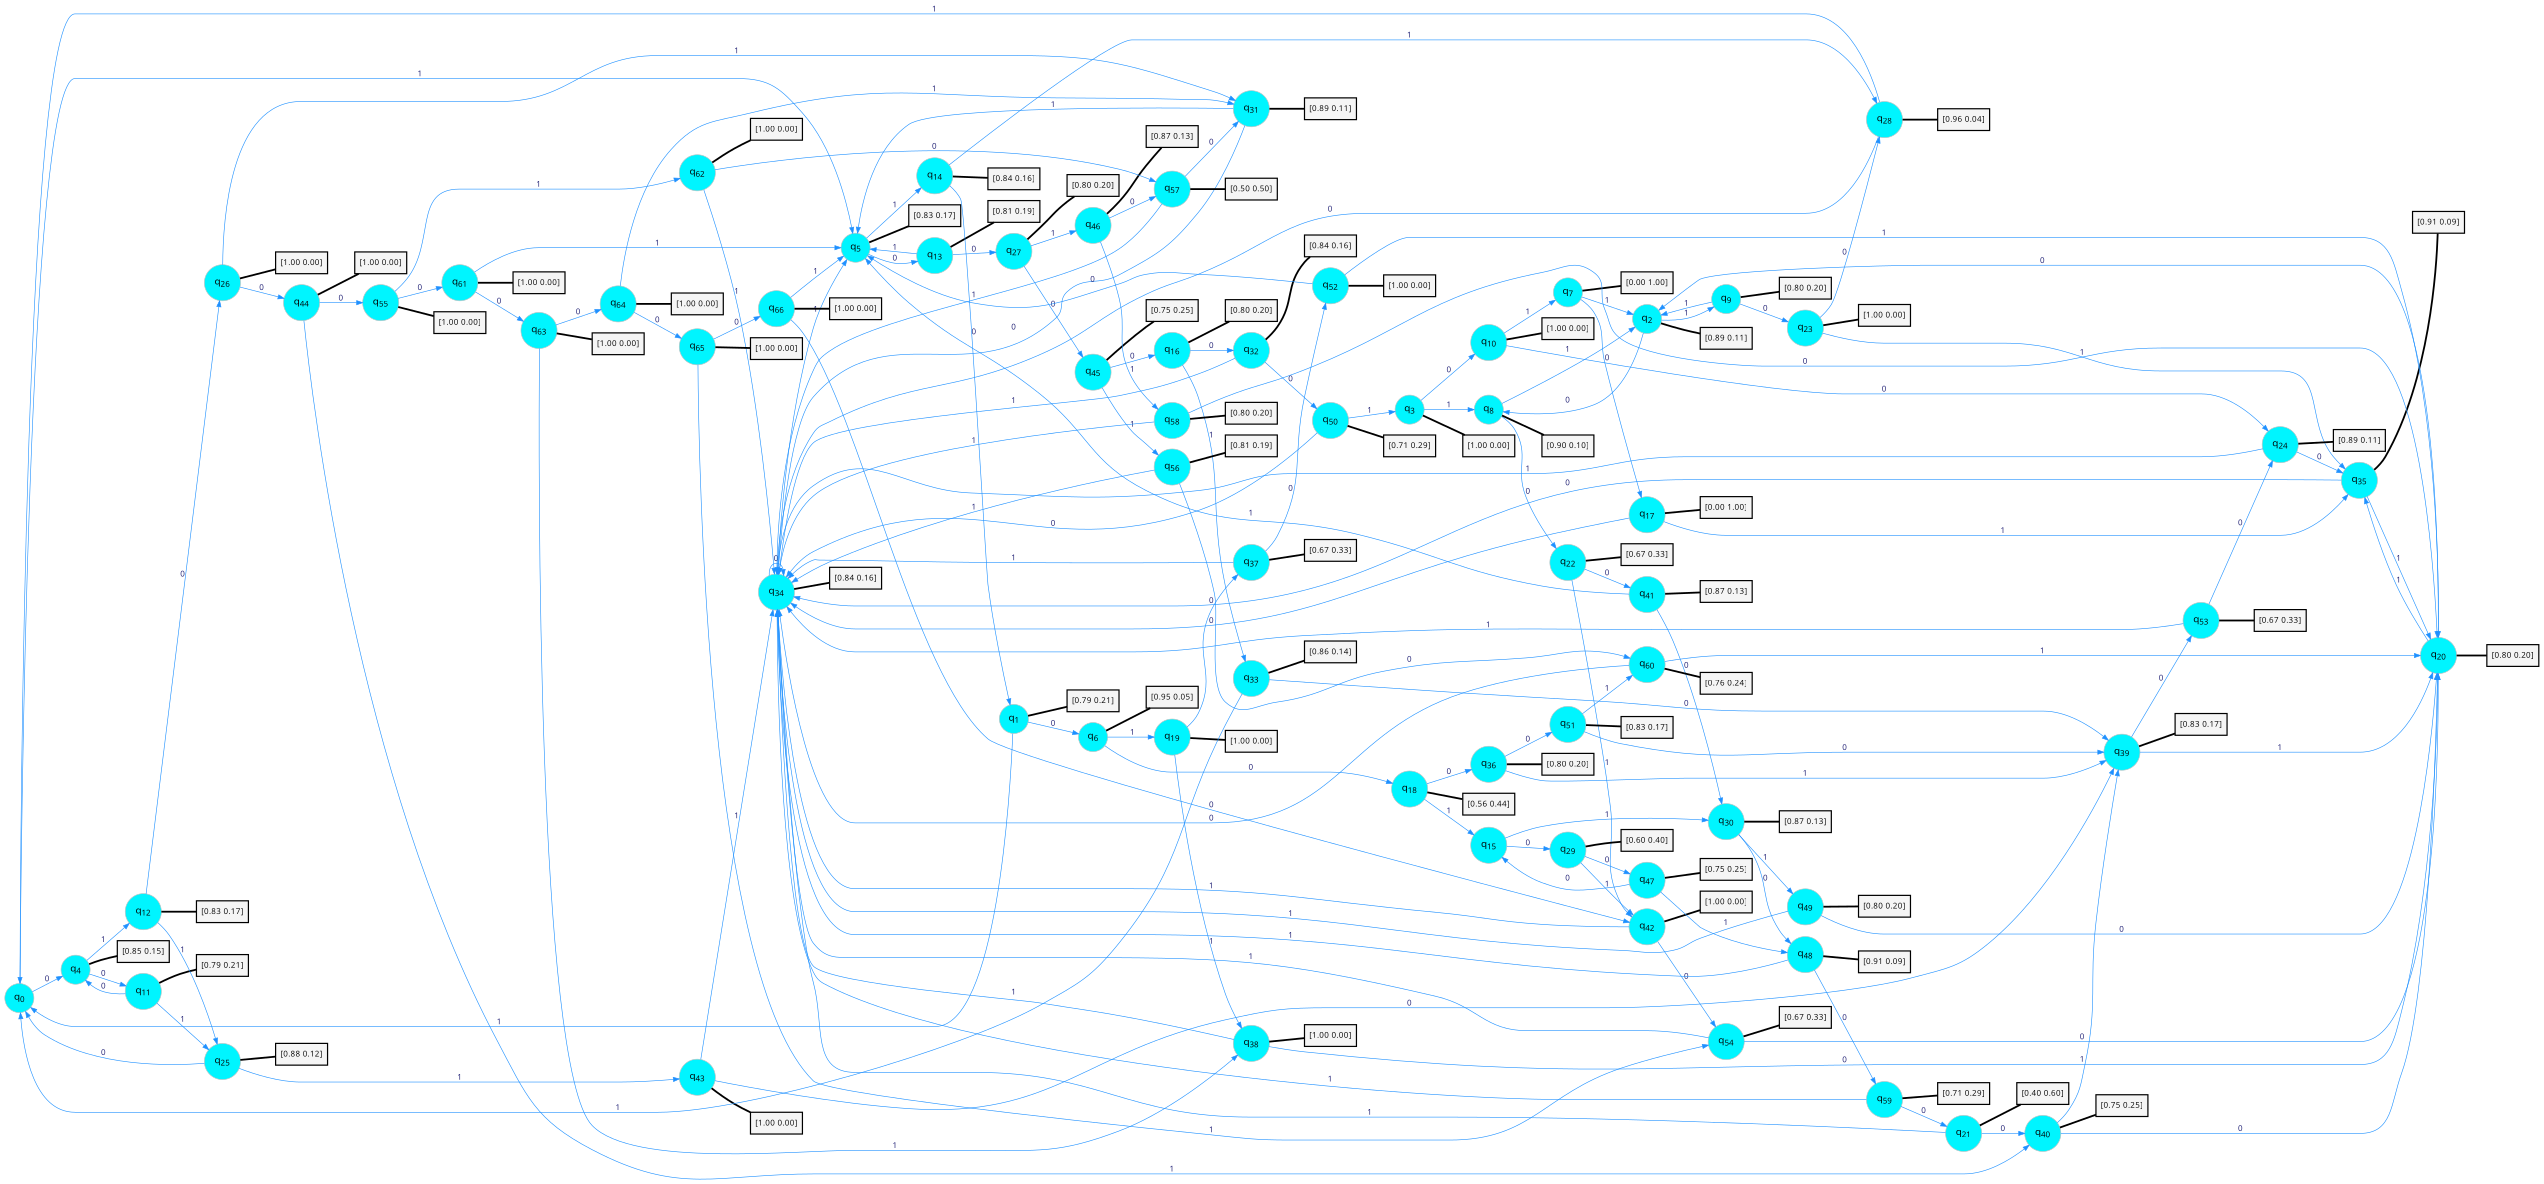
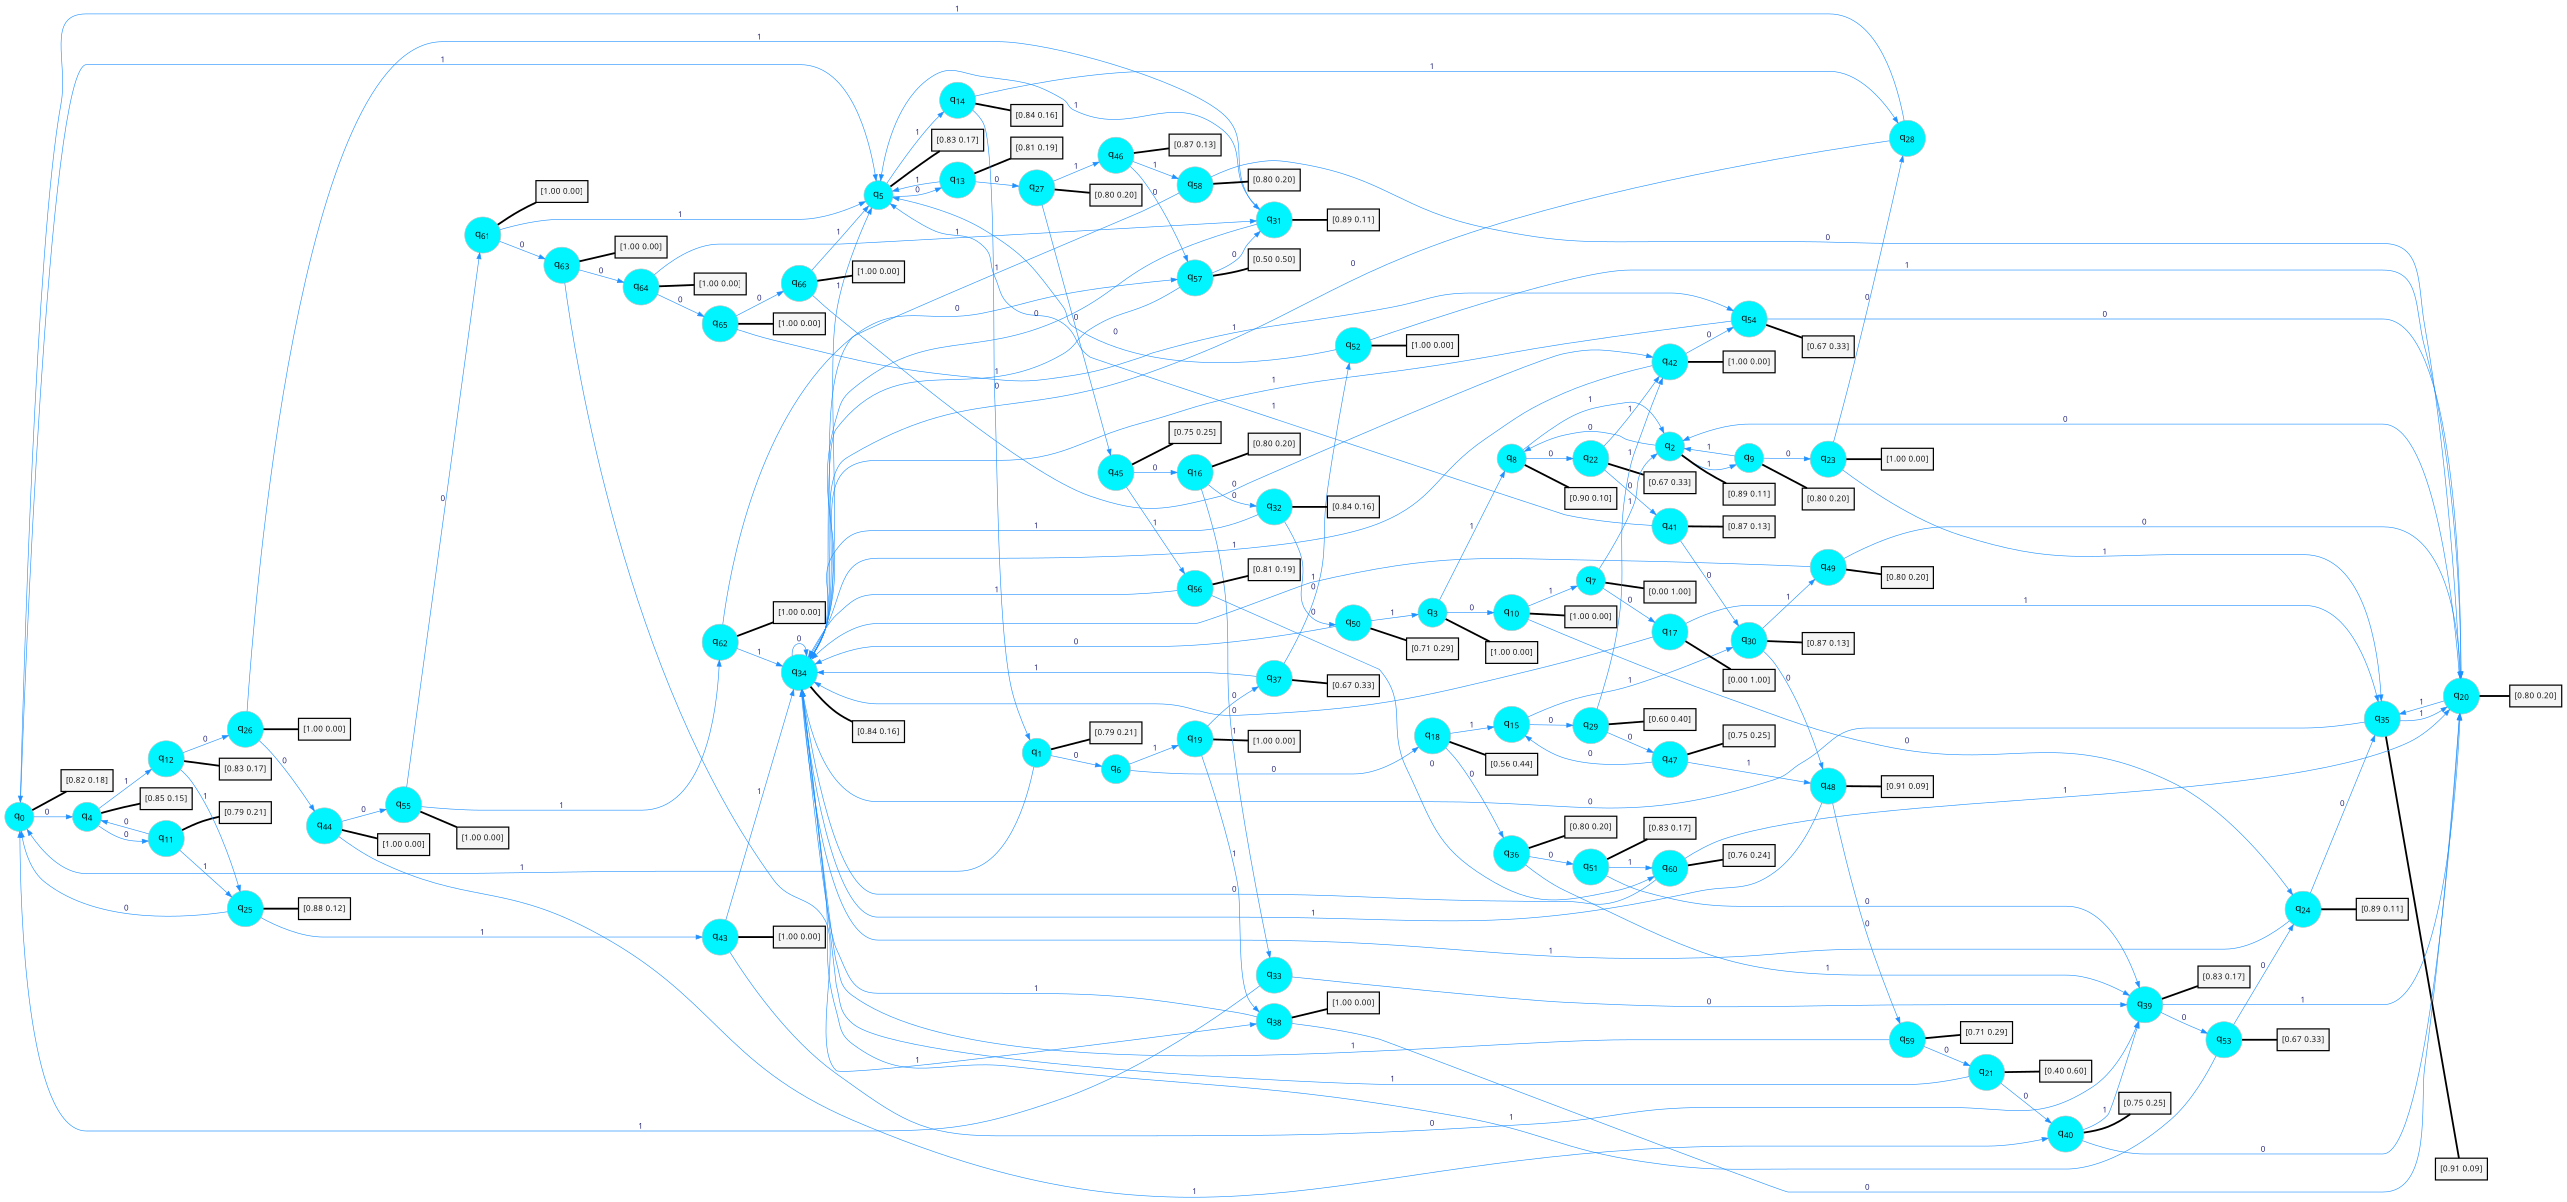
node "[0.96 0.04]": removed
node "[0.86 0.14]": removed
node "[0.95 0.05]": removed
node "[0.82 0.18]": added
